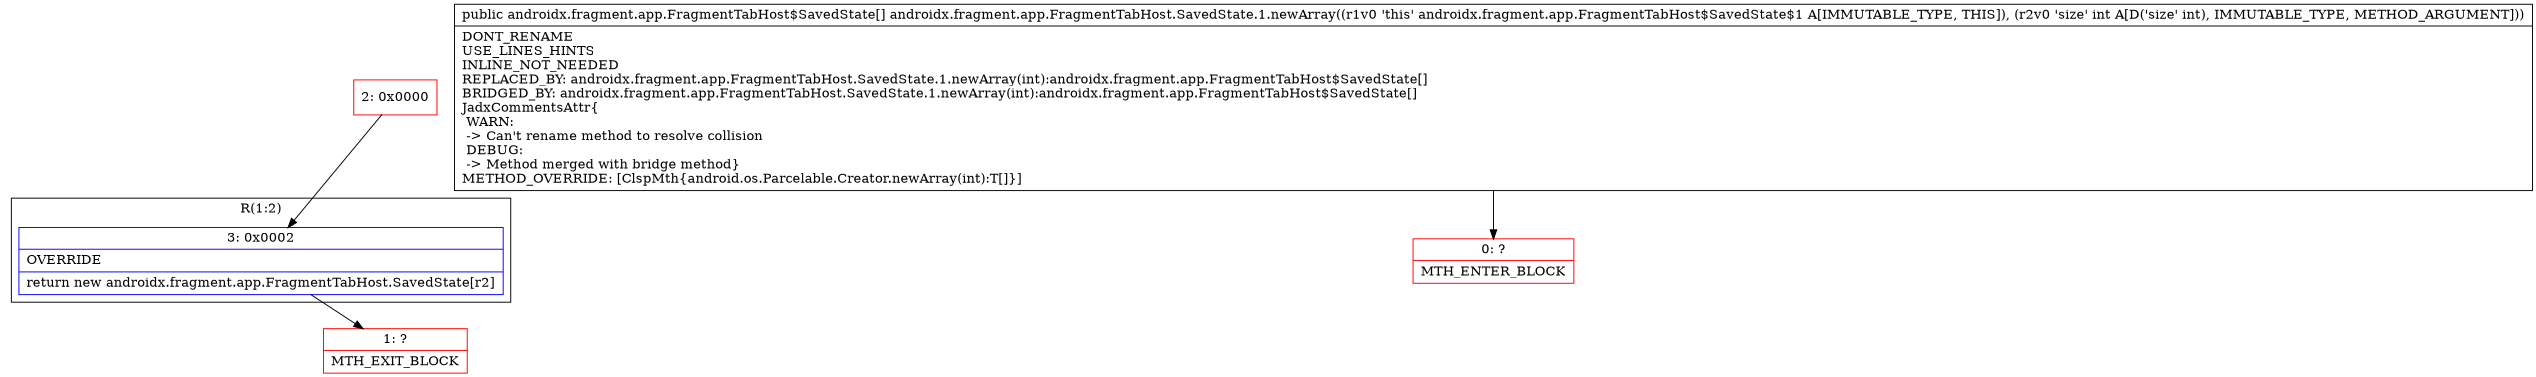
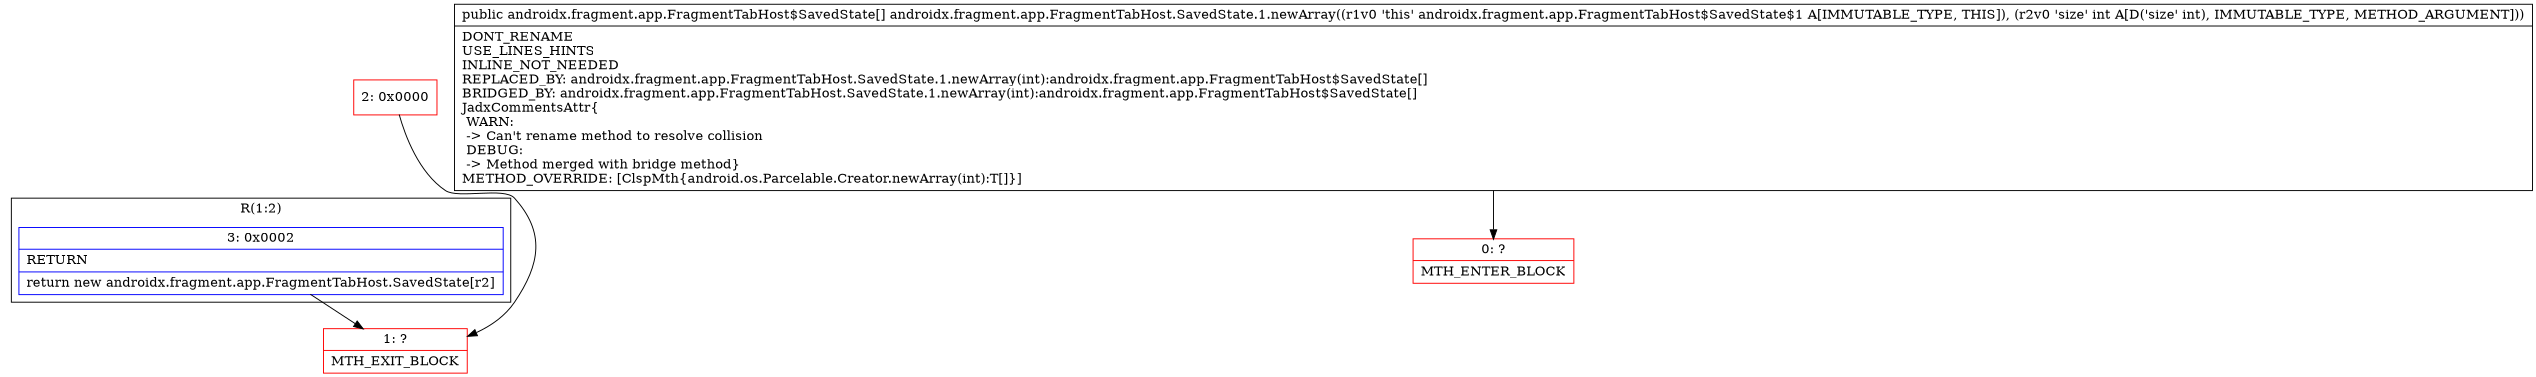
edge "2: 0x0000" -> "3: 0x0002": now "2: 0x0000" -> "1: ?"
node "3: 0x0002": text "OVERRIDE" -> "RETURN"
